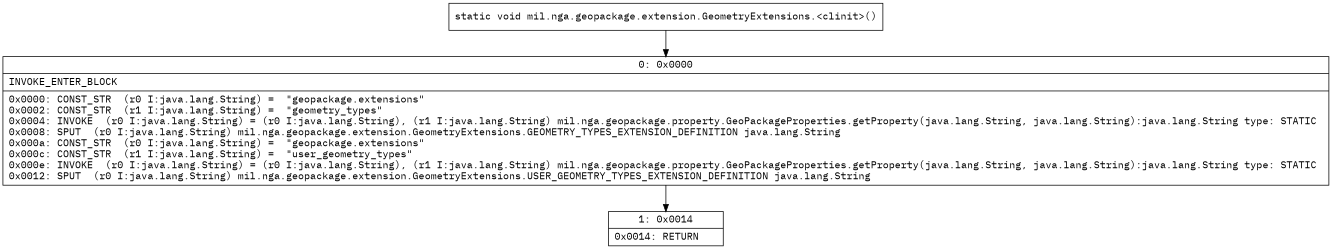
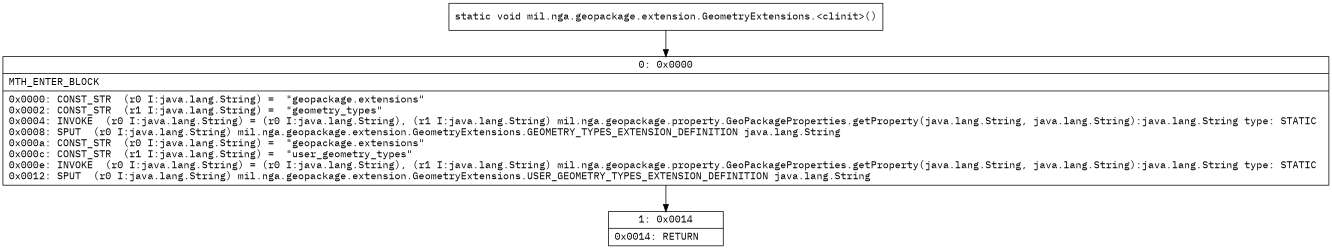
node "0: 0x0000": text "INVOKE_ENTER_BLOCK" -> "MTH_ENTER_BLOCK"
